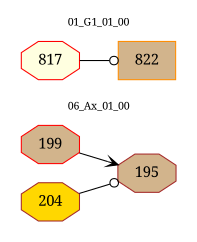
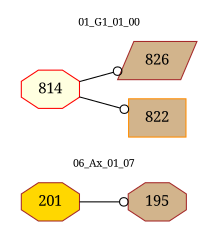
node "817": label "817" -> "814"
node "826": added
cluster "06_Ax_01_00": label "06_Ax_01_00" -> "06_Ax_01_07"
node "199": removed
node "204": label "204" -> "201"
